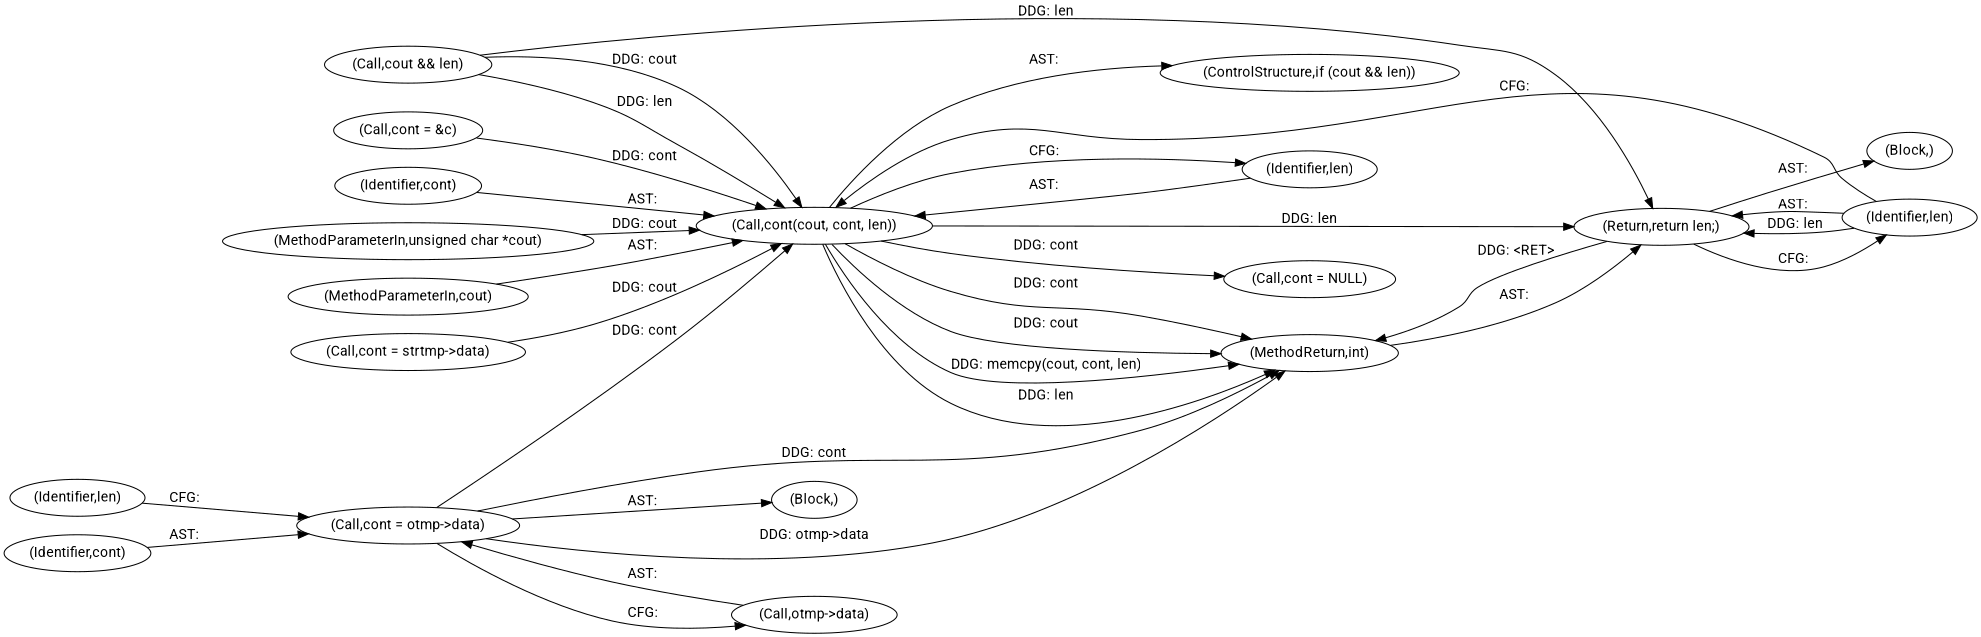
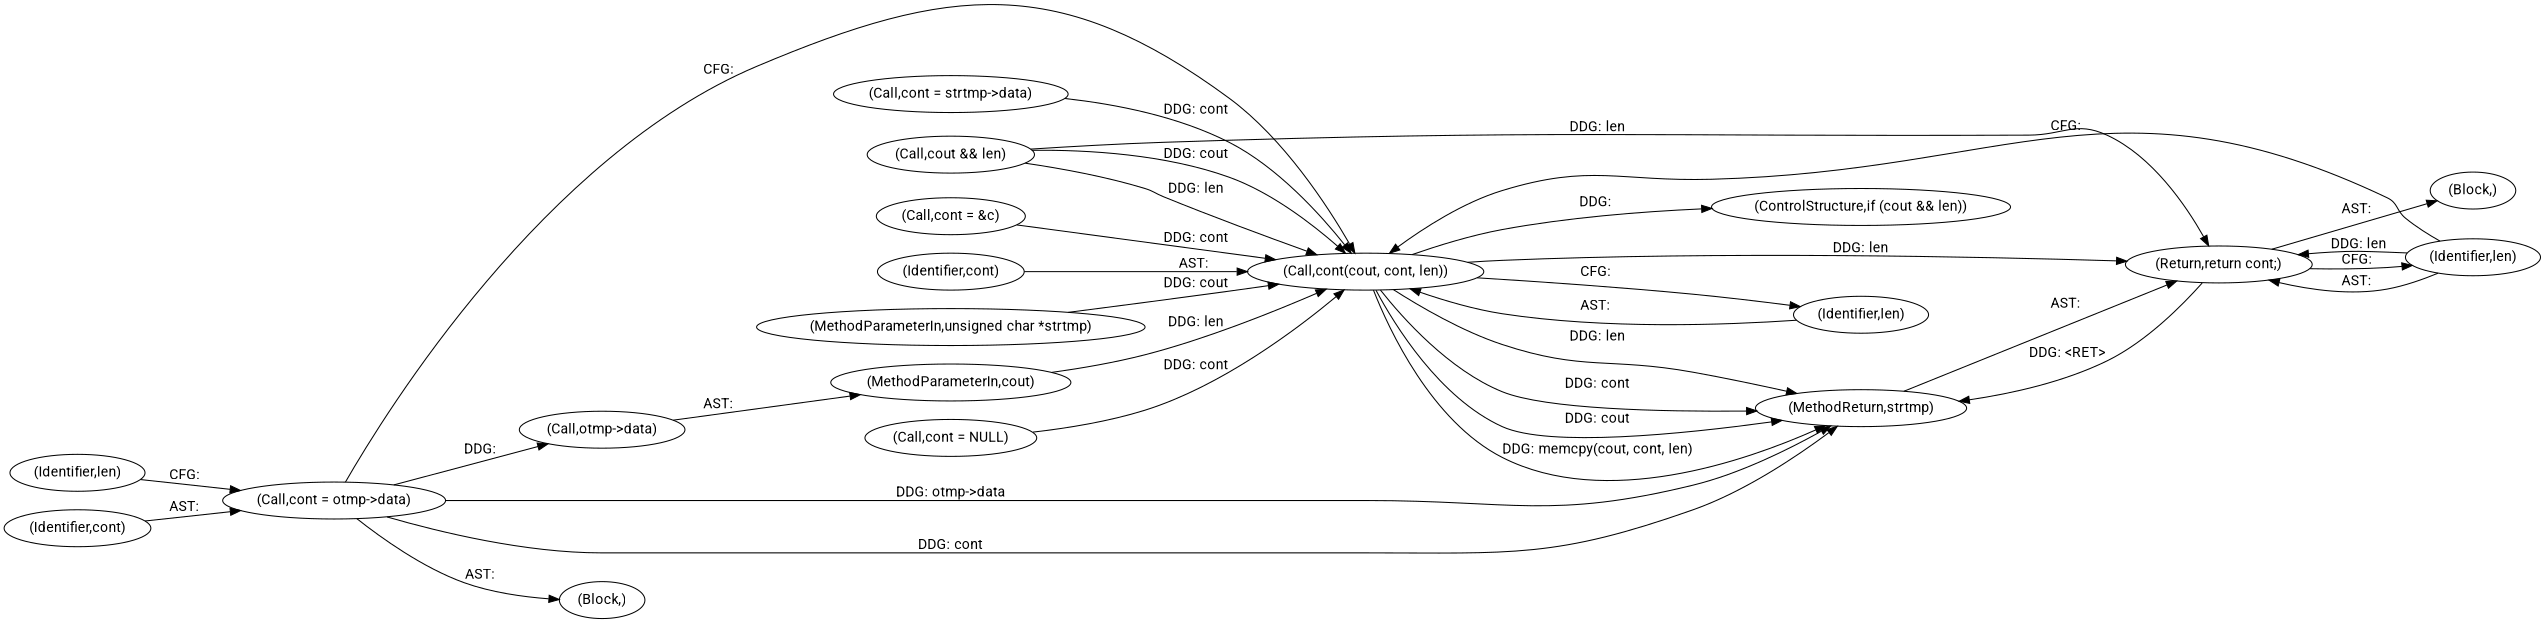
edge "(Call,cont(cout, cont, len))" -> "(ControlStructure,if (cout && len))": label "AST: " -> "DDG: "
node "(Return,return len;)": label "(Return,return len;)" -> "(Return,return cont;)"
node "(MethodParameterIn,unsigned char *cout)": label "(MethodParameterIn,unsigned char *cout)" -> "(MethodParameterIn,unsigned char *strtmp)"
edge "(MethodParameterIn,cout)" -> "(Call,cont(cout, cont, len))": label "AST: " -> "DDG: len"
edge "(Call,cont(cout, cont, len))" -> "(Call,cont = NULL)": reversed
edge "(Call,cont = strtmp->data)" -> "(Call,cont(cout, cont, len))": label "DDG: cout" -> "DDG: cont"
edge "(Call,cont = otmp->data)" -> "(Call,cont(cout, cont, len))": label "DDG: cont" -> "CFG: "
node "(MethodReturn,int)": label "(MethodReturn,int)" -> "(MethodReturn,strtmp)"
edge "(Call,otmp->data)" -> "(Call,cont = otmp->data)": now "(Call,otmp->data)" -> "(MethodParameterIn,cout)"
edge "(Call,cont = otmp->data)" -> "(Call,otmp->data)": label "CFG: " -> "DDG: "
